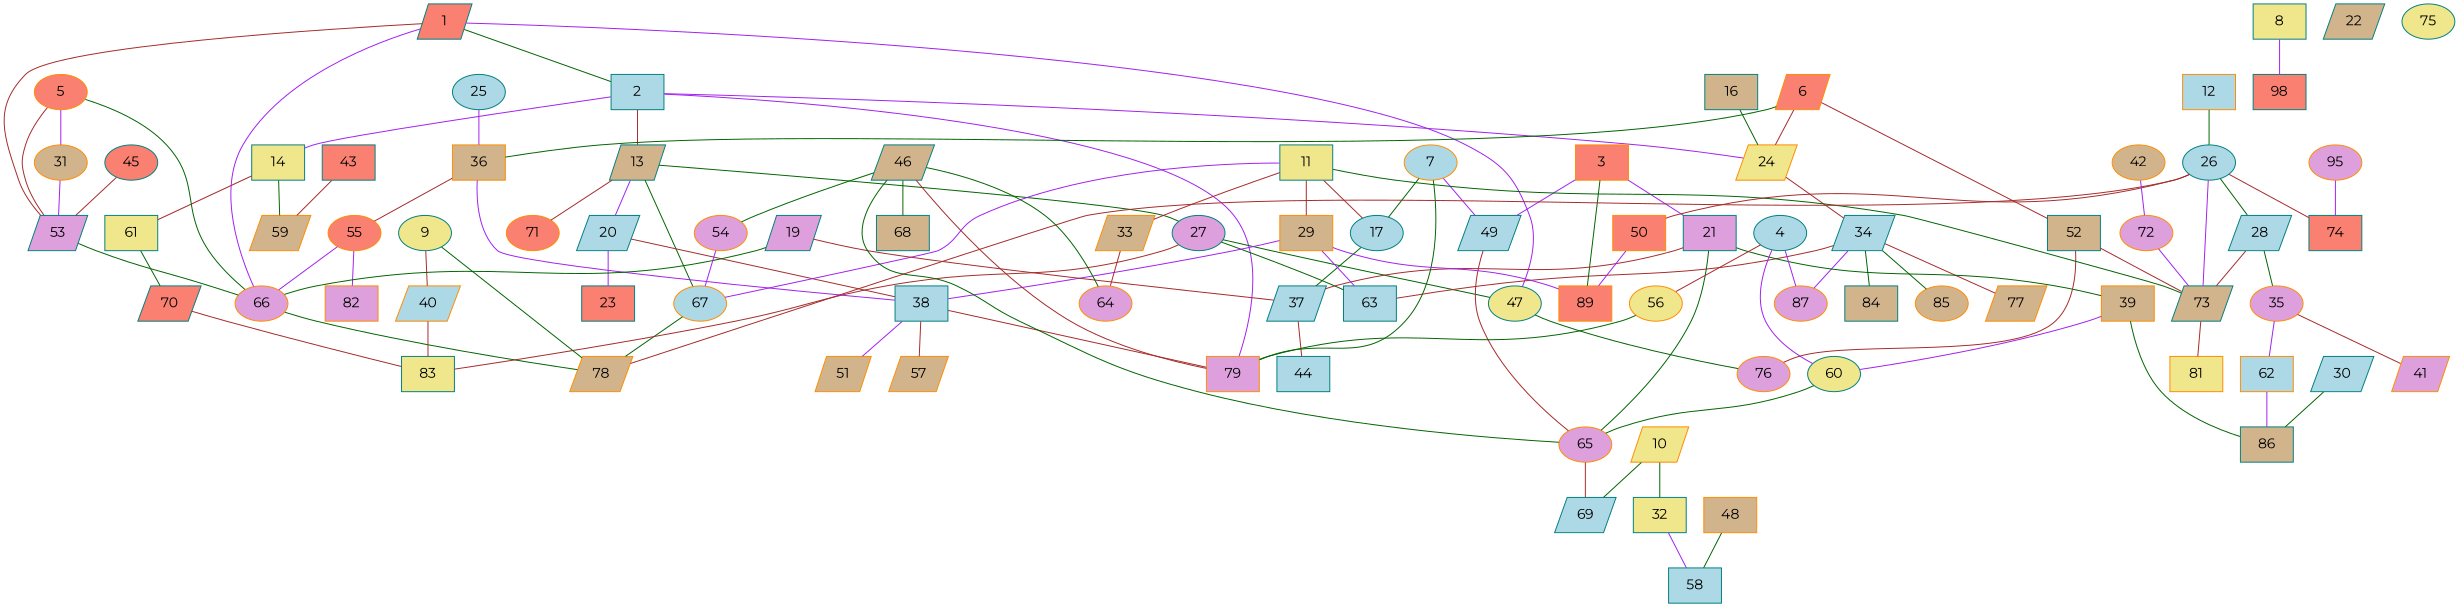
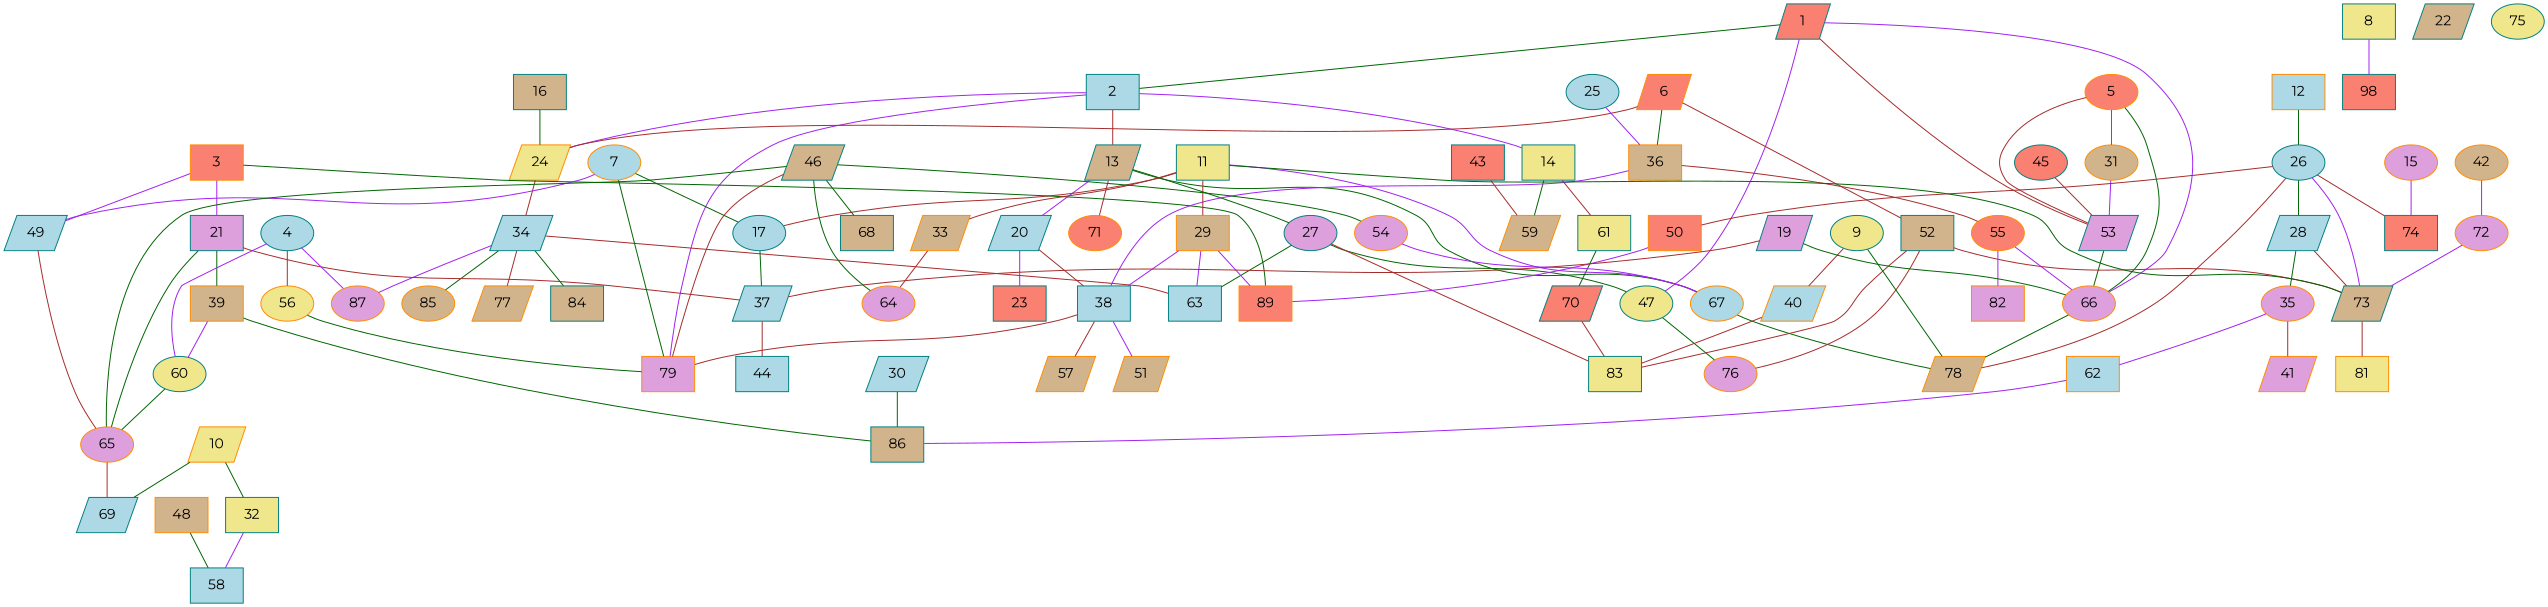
node "95": label "95" -> "15"
edge "52" -- "83": added
